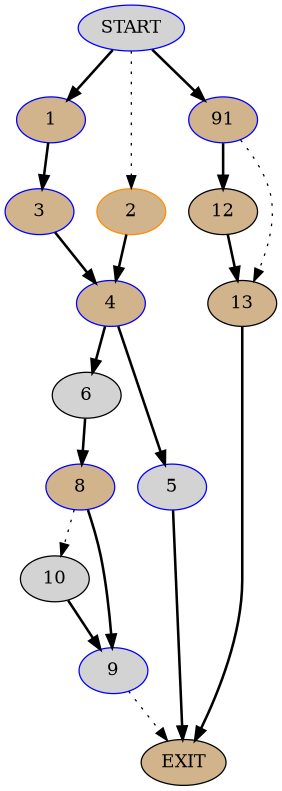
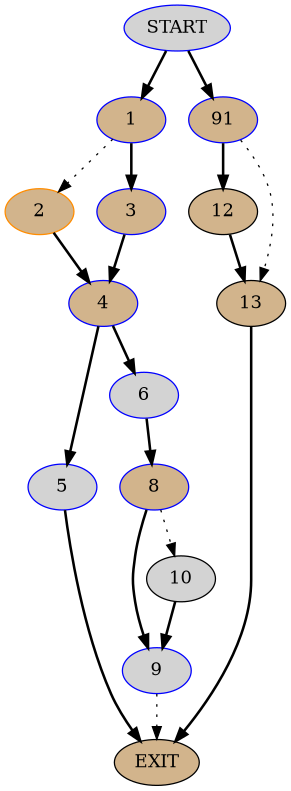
edge "START" -> "2": now "1" -> "2"
node "6": color black -> blue
